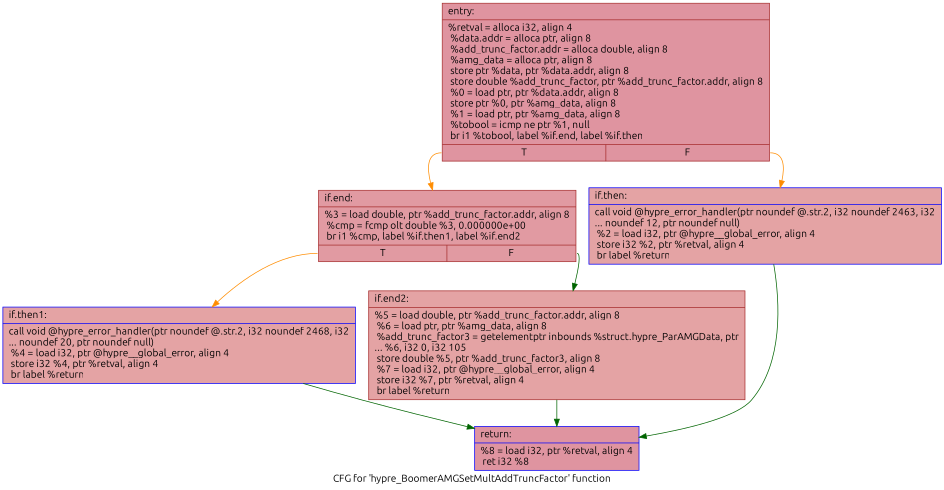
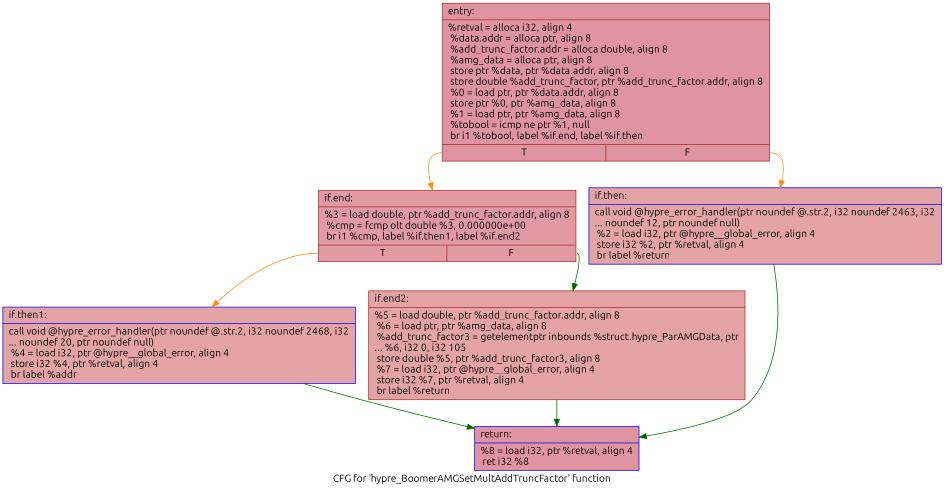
node "if.then1:": text "br label %return" -> "br label %addr"
